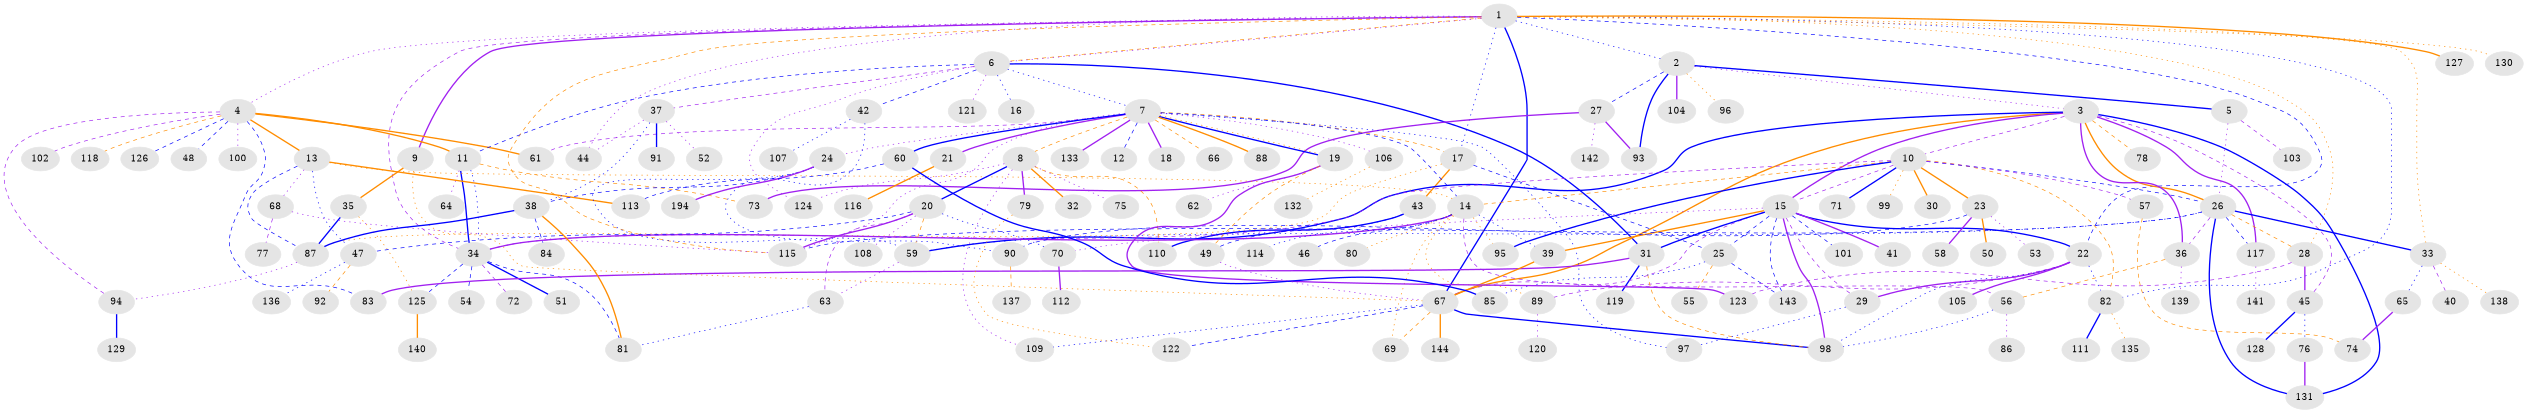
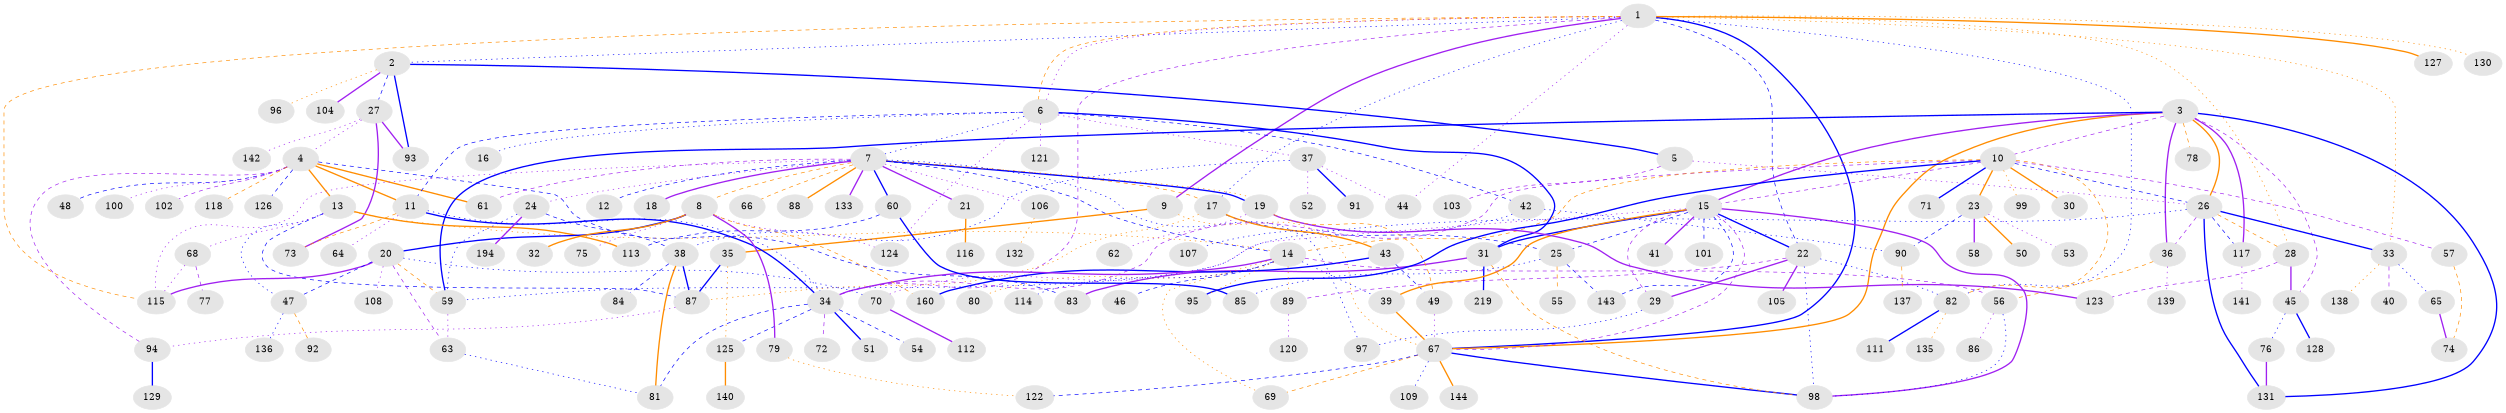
edge "1" -- "4": now "27" -- "4"
edge "6" -- "37": style dashed -> dotted
edge "2" -- "3": removed
edge "26" -- "115": removed
node "110": label "110" -> "160"
edge "8" -- "109": removed
node "119": label "119" -> "219"
